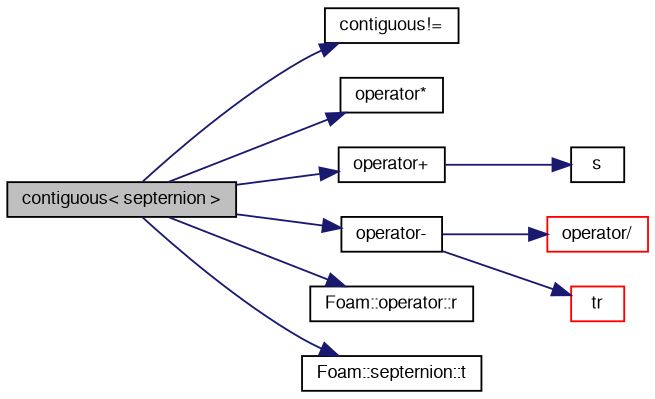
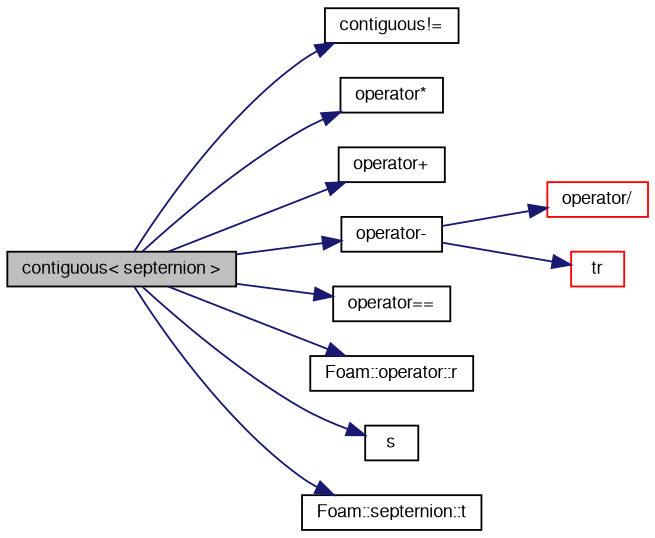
edge "operator+" -> "s": now "contiguous< septernion >" -> "s"
node "operator==": added
